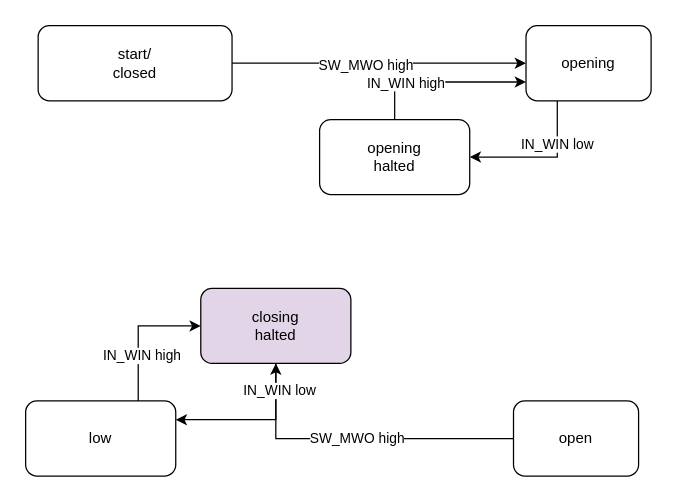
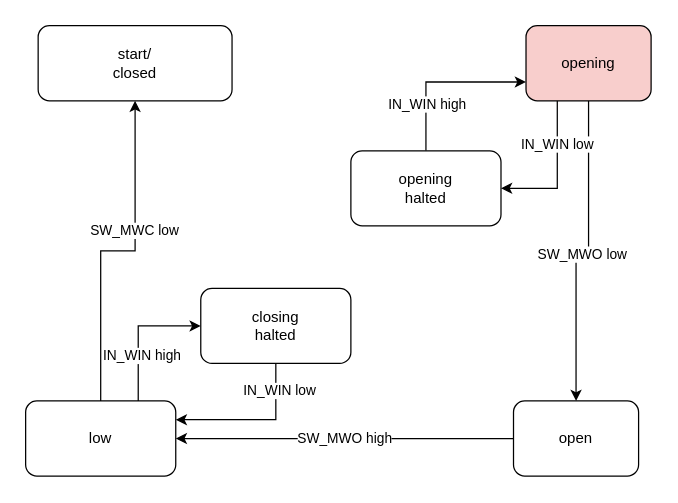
edge "start/ closed" -> "opening": removed, label "SW_MWO high"
node "opening": fillcolor #ffffff -> #f8cecc
node "opening halted": moved (394, 157) -> (426, 188)
edge "low" -> "start/ closed": added, label "SW_MWC low"
edge "opening" -> "open": added, label "SW_MWO low"
node "closing halted": fillcolor #e1d5e7 -> #ffffff
edge "open" -> "closing halted": now "open" -> "low"
